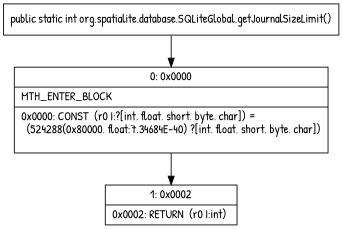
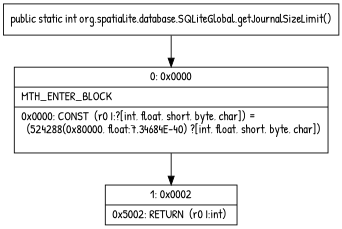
node "1: 0x0002": text "0x0002: RETURN  (r0 I:int)" -> "0x5002: RETURN  (r0 I:int)"
